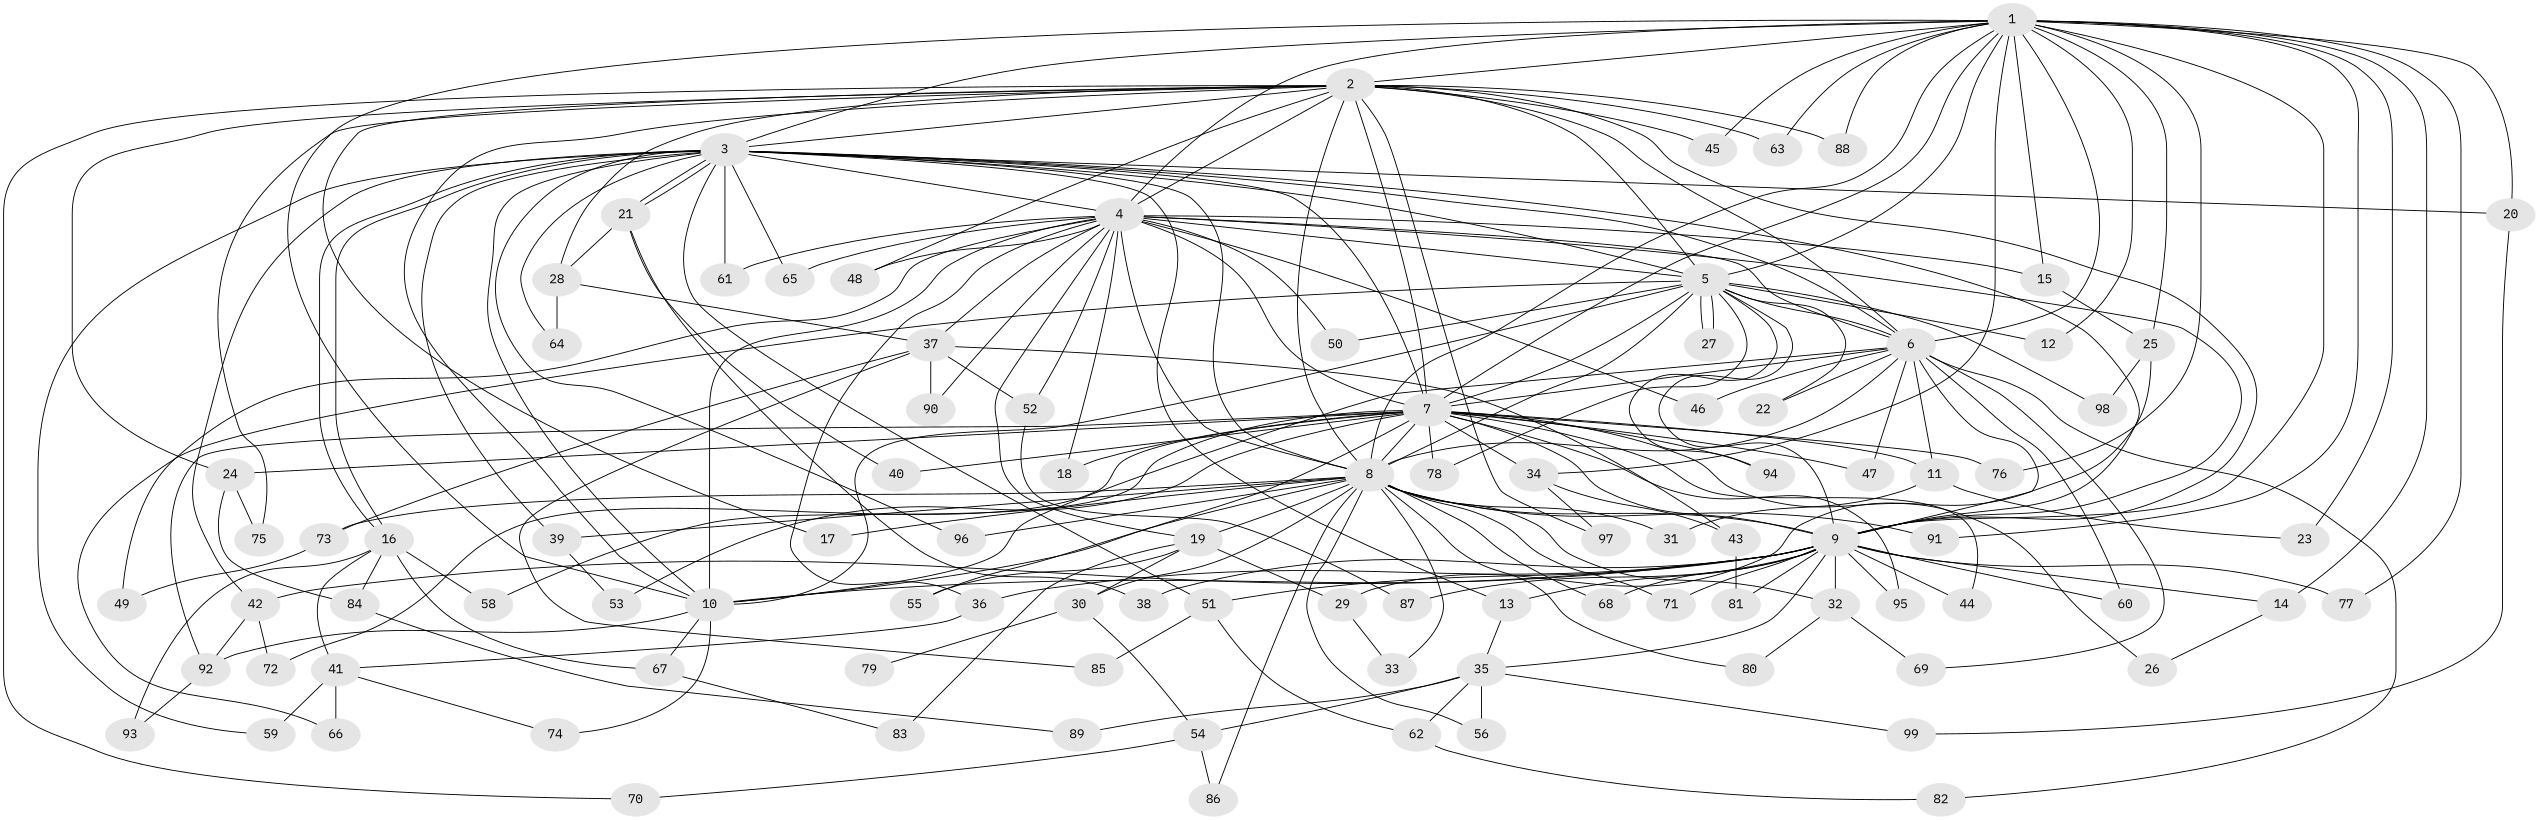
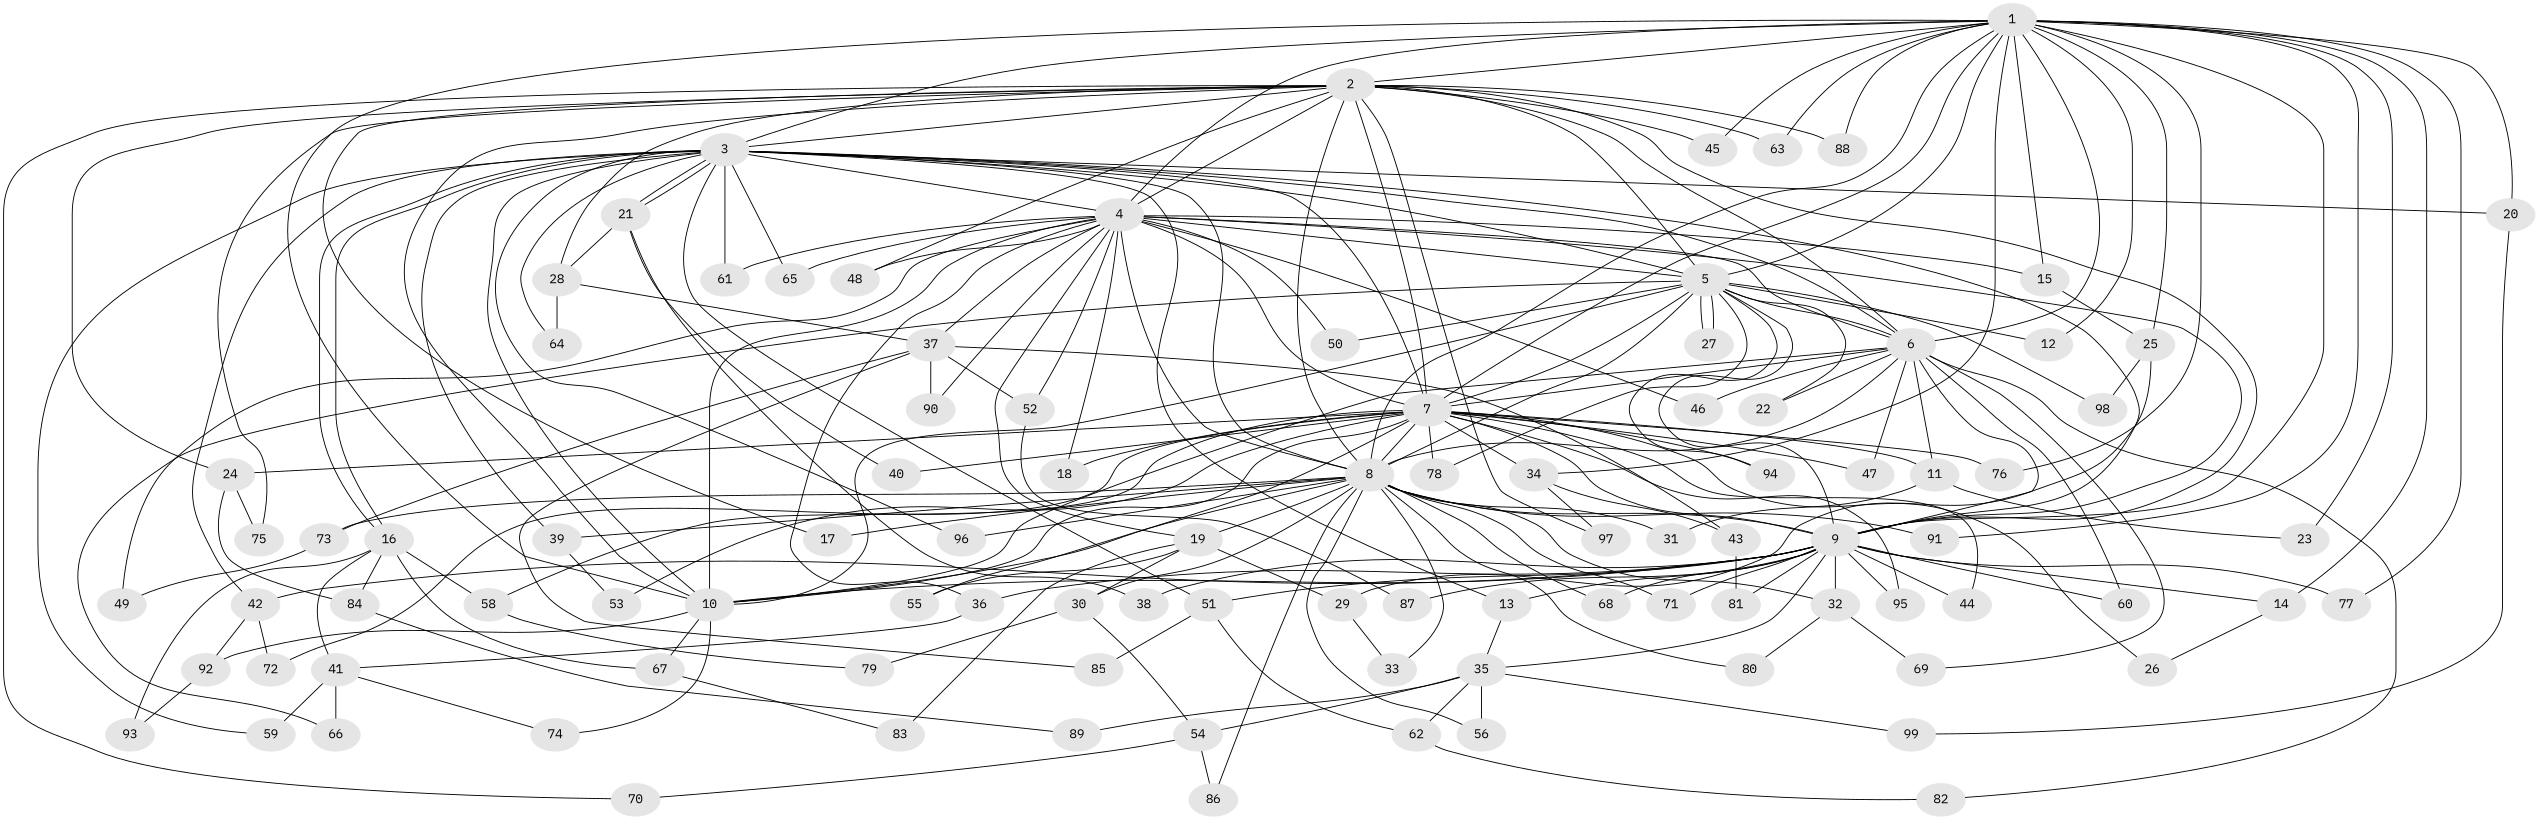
edge "7" -- "92": now "7" -- "10"
edge "58" -- "79": added
